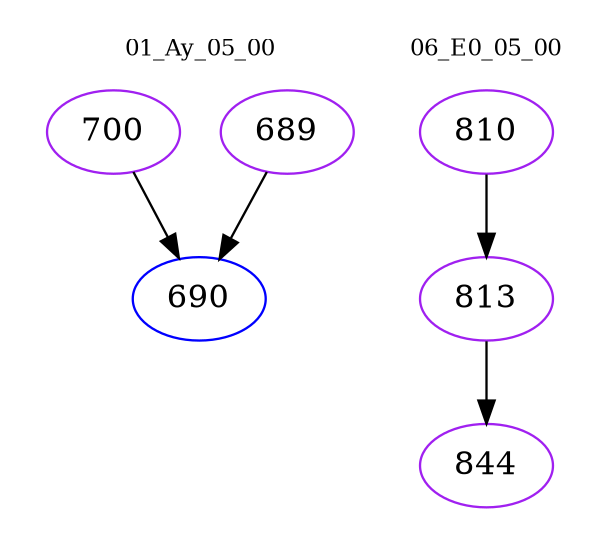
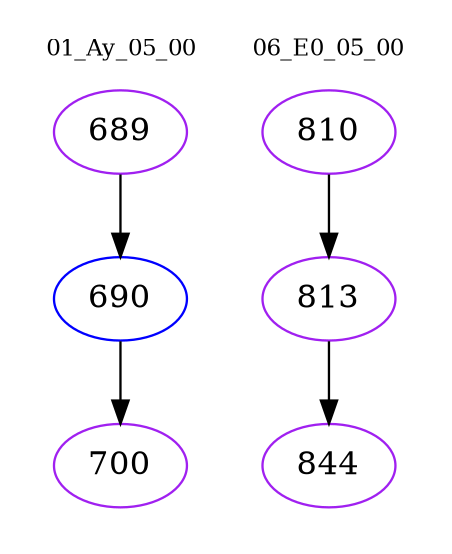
edge "700" -> "690": reversed
